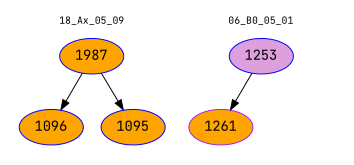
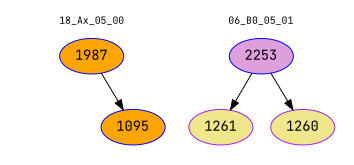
cluster "18_Ax_05_09": label "18_Ax_05_09" -> "18_Ax_05_00"
node "1253": label "1253" -> "2253"
node "1096": removed
node "1261": fillcolor orange -> khaki
node "1260": added
